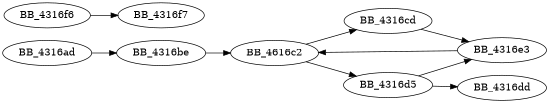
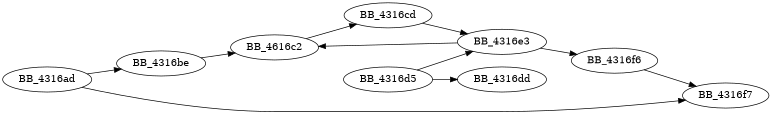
edge "BB_4316e3" -> "BB_4316f6": added
edge "BB_4616c2" -> "BB_4316d5": removed
edge "BB_4316ad" -> "BB_4316f7": added
